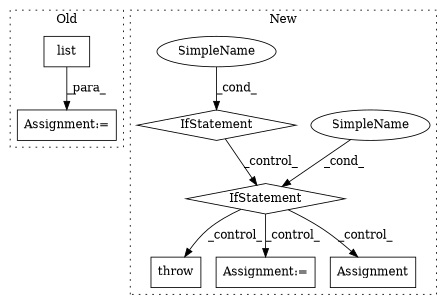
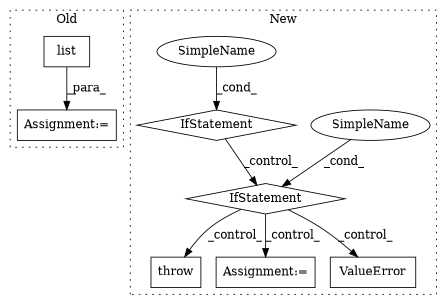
node "Assignment": label "Assignment" -> "ValueError"
